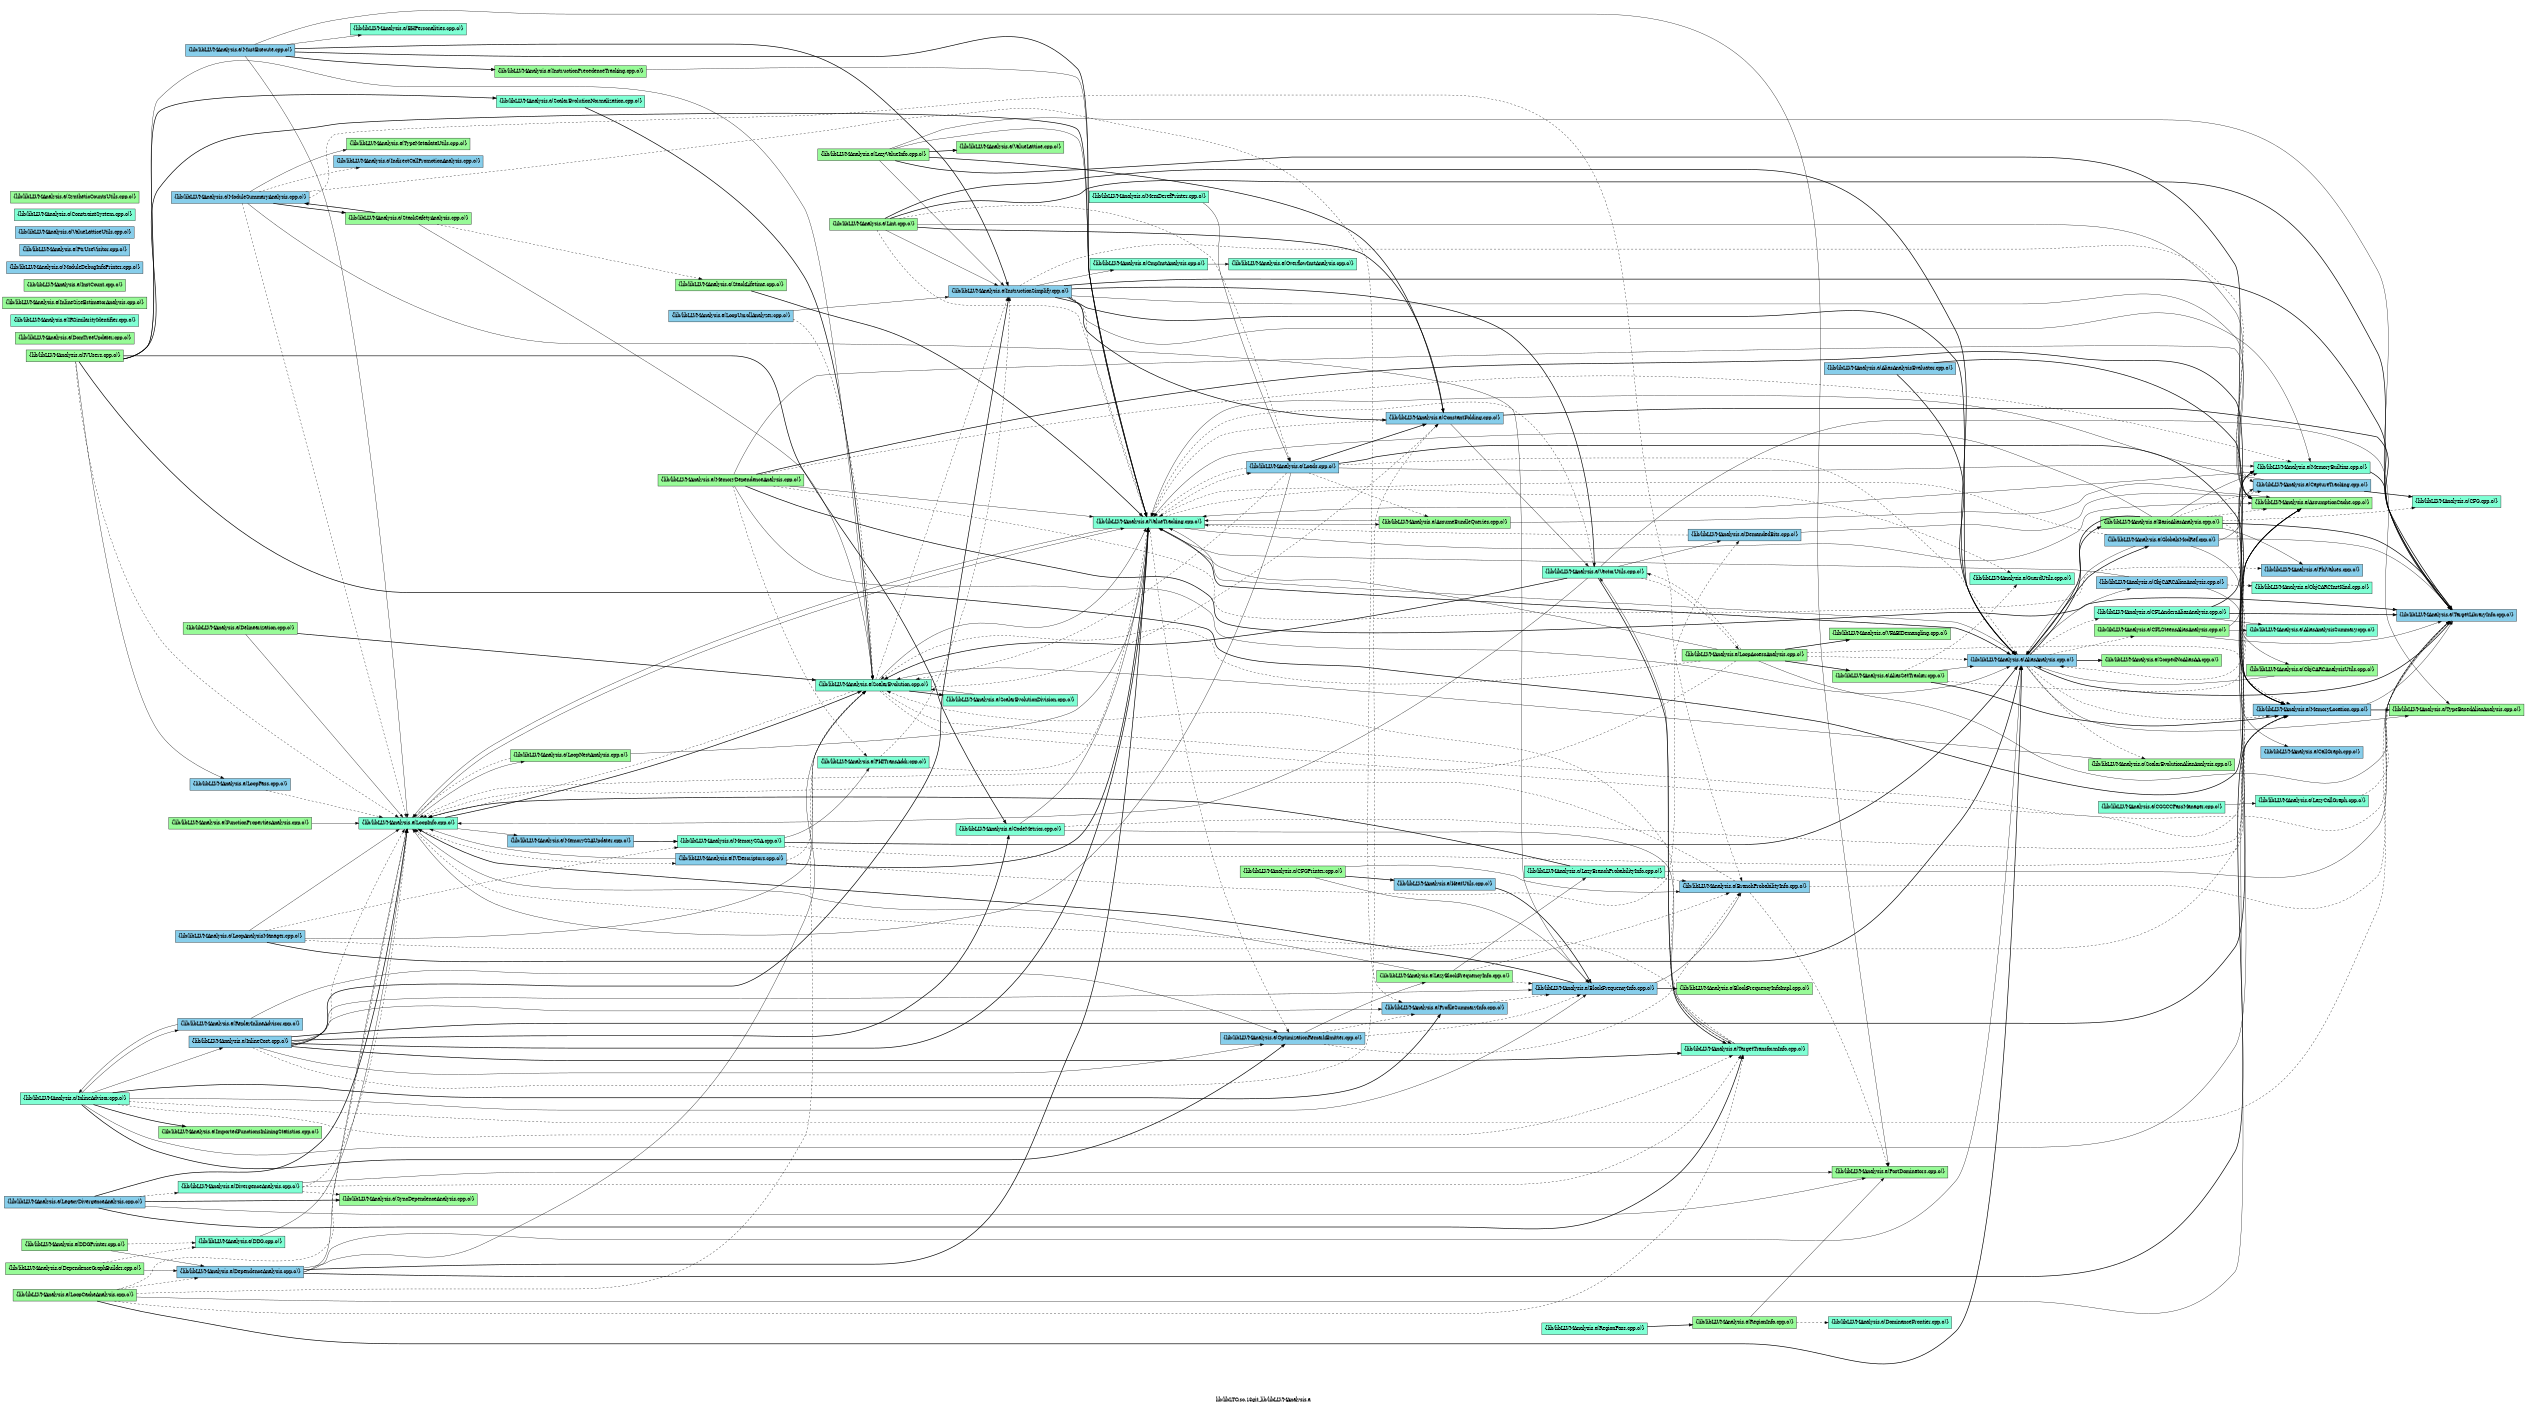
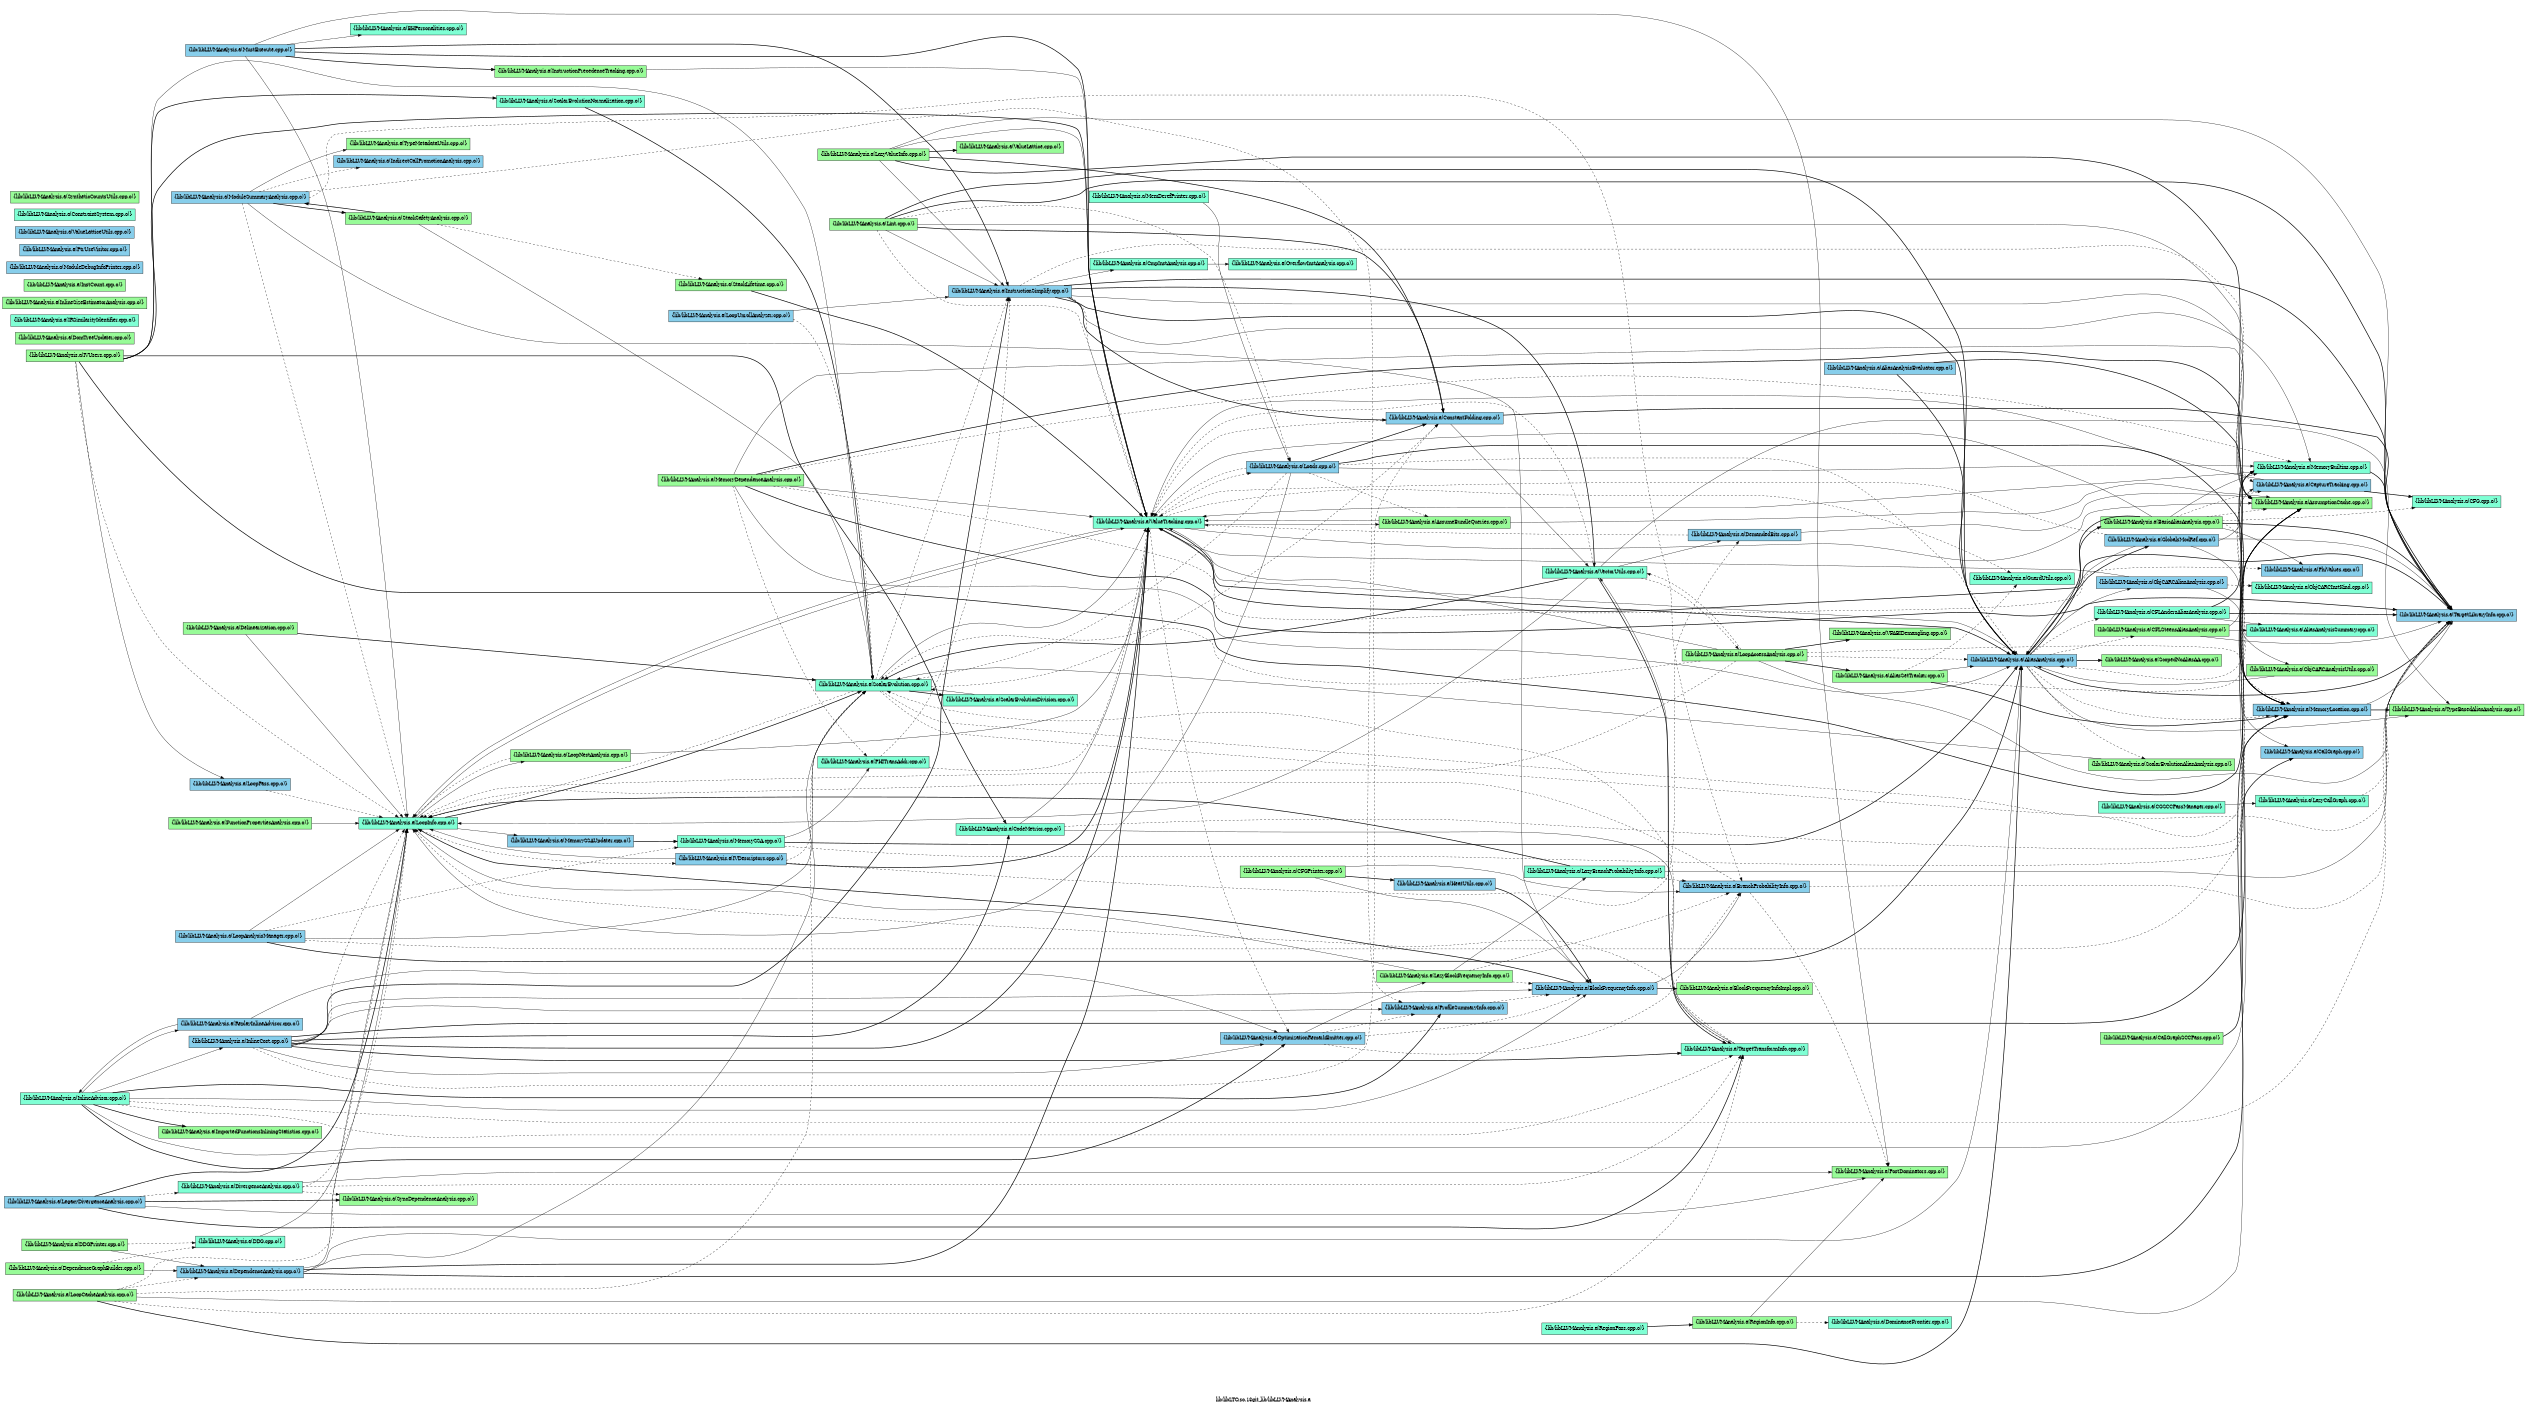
edge "{lib/libLLVMAnalysis.a(ValueTracking.cpp.o)}" -> "{lib/libLLVMAnalysis.a(TargetLibraryInfo.cpp.o)}": added
node "{lib/libLLVMAnalysis.a(CallGraphSCCPass.cpp.o)}": added
